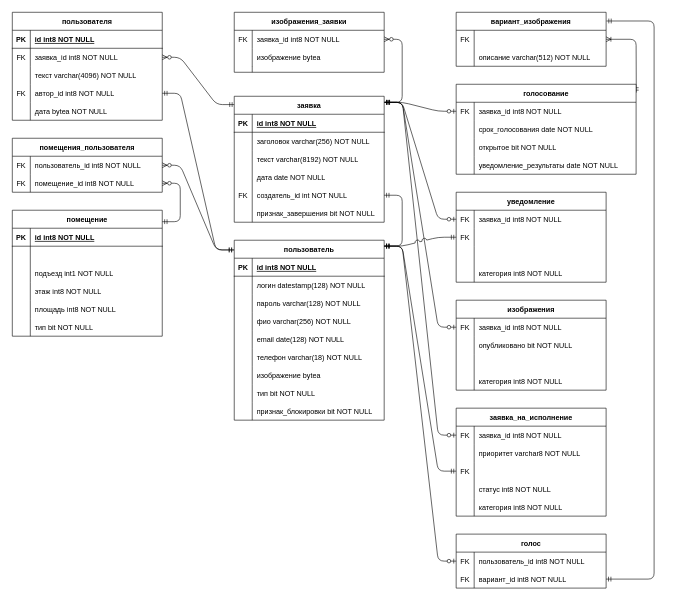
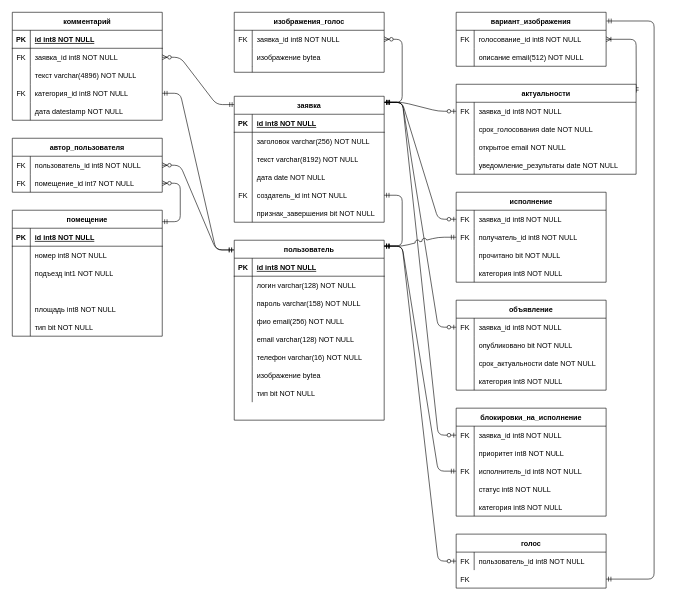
node "пользователя": label "пользователя" -> "комментарий"
node "изображения_заявки": label "изображения_заявки" -> "изображения_голос"
node "голосование_id int8 NOT NULL": added
node "описание varchar(512) NOT NULL": label "описание varchar(512) NOT NULL" -> "описание email(512) NOT NULL"
node "текст varchar(4096) NOT NULL": label "текст varchar(4096) NOT NULL" -> "текст varchar(4896) NOT NULL"
node "автор_id int8 NOT NULL": label "автор_id int8 NOT NULL" -> "категория_id int8 NOT NULL"
node "голосование": label "голосование" -> "актуальности"
node "дата bytea NOT NULL": label "дата bytea NOT NULL" -> "дата datestamp NOT NULL"
node "помещения_пользователя": label "помещения_пользователя" -> "автор_пользователя"
node "открытое bit NOT NULL": label "открытое bit NOT NULL" -> "открытое email NOT NULL"
node "помещение_id int8 NOT NULL": label "помещение_id int8 NOT NULL" -> "помещение_id int7 NOT NULL"
node "уведомление": label "уведомление" -> "исполнение"
node "получатель_id int8 NOT NULL": added
node "номер int8 NOT NULL": added
node "прочитано bit NOT NULL": added
node "логин datestamp(128) NOT NULL": label "логин datestamp(128) NOT NULL" -> "логин varchar(128) NOT NULL"
node "этаж int8 NOT NULL": removed
node "пароль varchar(128) NOT NULL": label "пароль varchar(128) NOT NULL" -> "пароль varchar(158) NOT NULL"
node "изображения": label "изображения" -> "объявление"
node "фио varchar(256) NOT NULL": label "фио varchar(256) NOT NULL" -> "фио email(256) NOT NULL"
node "email date(128) NOT NULL": label "email date(128) NOT NULL" -> "email varchar(128) NOT NULL"
node "телефон varchar(18) NOT NULL": label "телефон varchar(18) NOT NULL" -> "телефон varchar(16) NOT NULL"
node "срок_актуальности date NOT NULL": added
node "признак_блокировки bit NOT NULL": removed
node "заявка_на_исполнение": label "заявка_на_исполнение" -> "блокировки_на_исполнение"
node "приоритет varchar8 NOT NULL": label "приоритет varchar8 NOT NULL" -> "приоритет int8 NOT NULL"
node "исполнитель_id int8 NOT NULL": added
node "вариант_id int8 NOT NULL": removed
